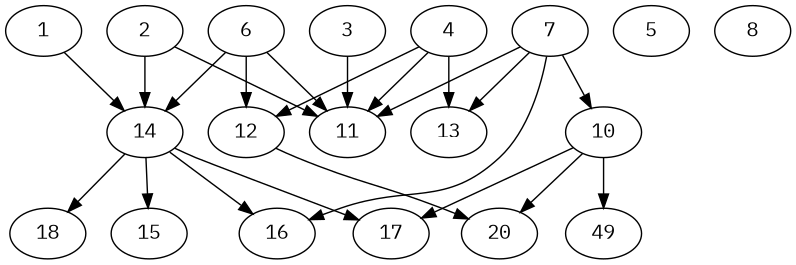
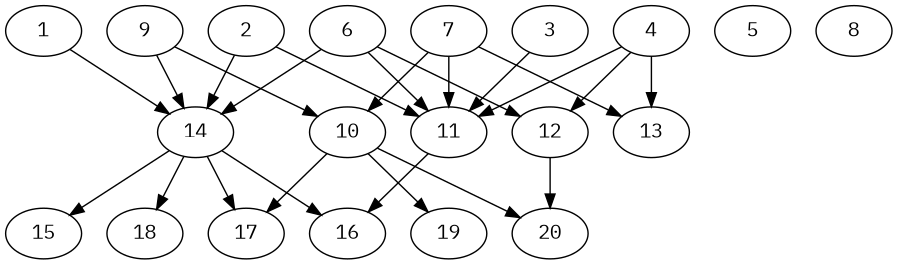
node "9": added
edge "7" -> "16": now "11" -> "16"
node "49": label "49" -> "19"
